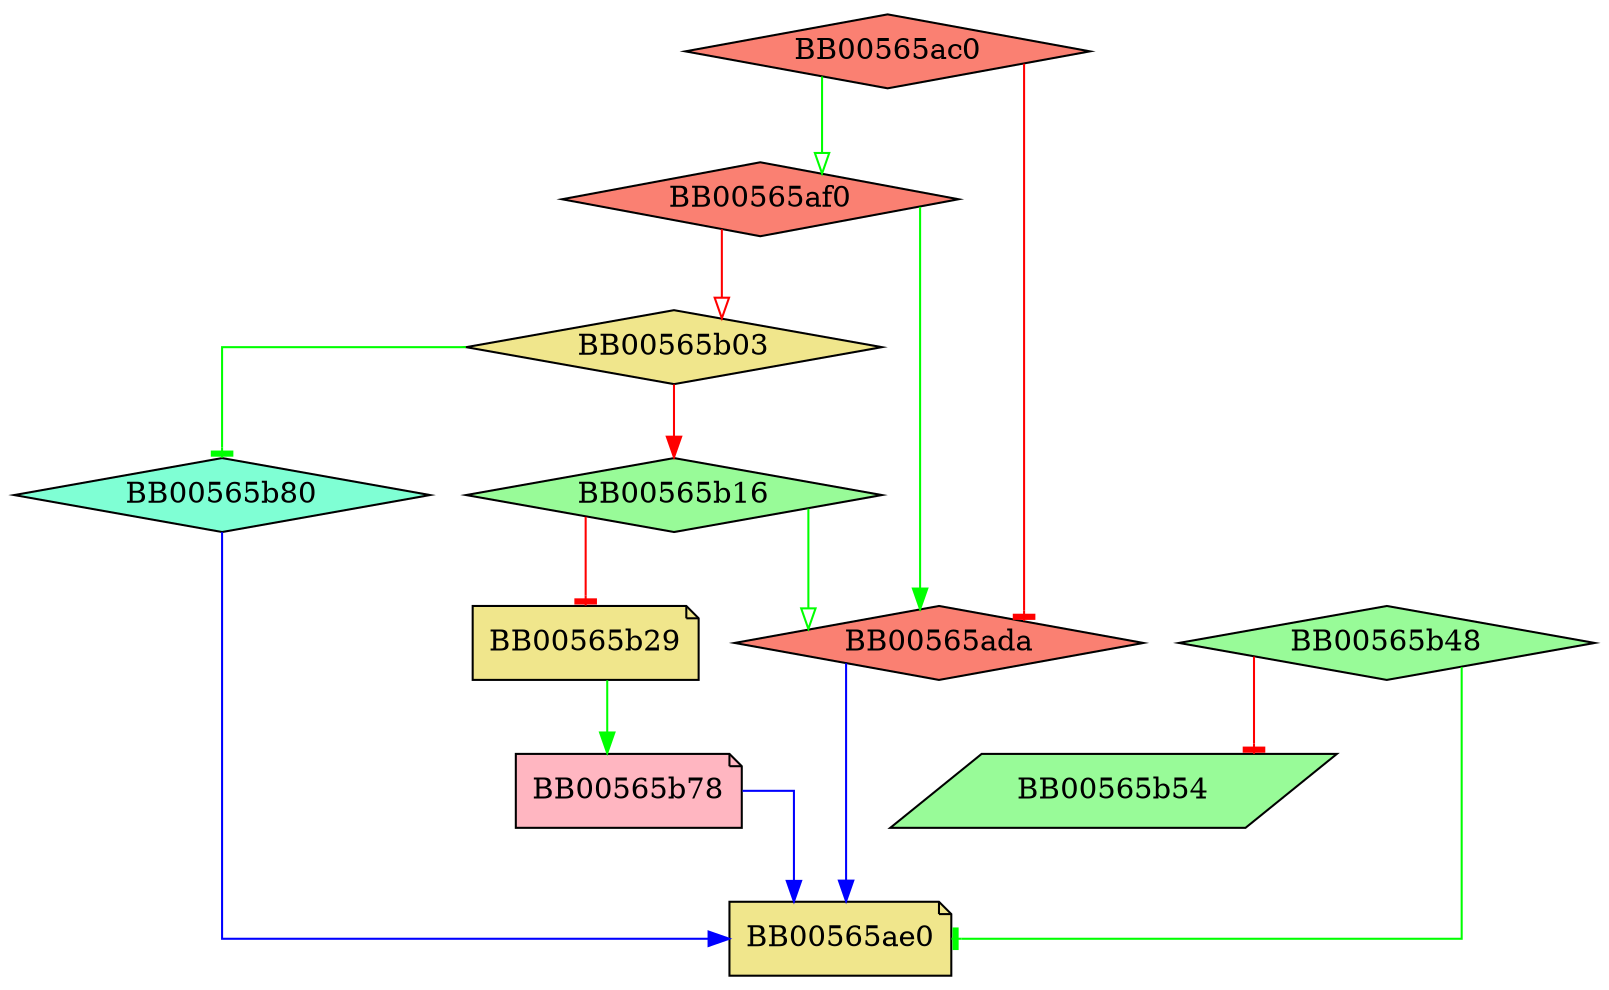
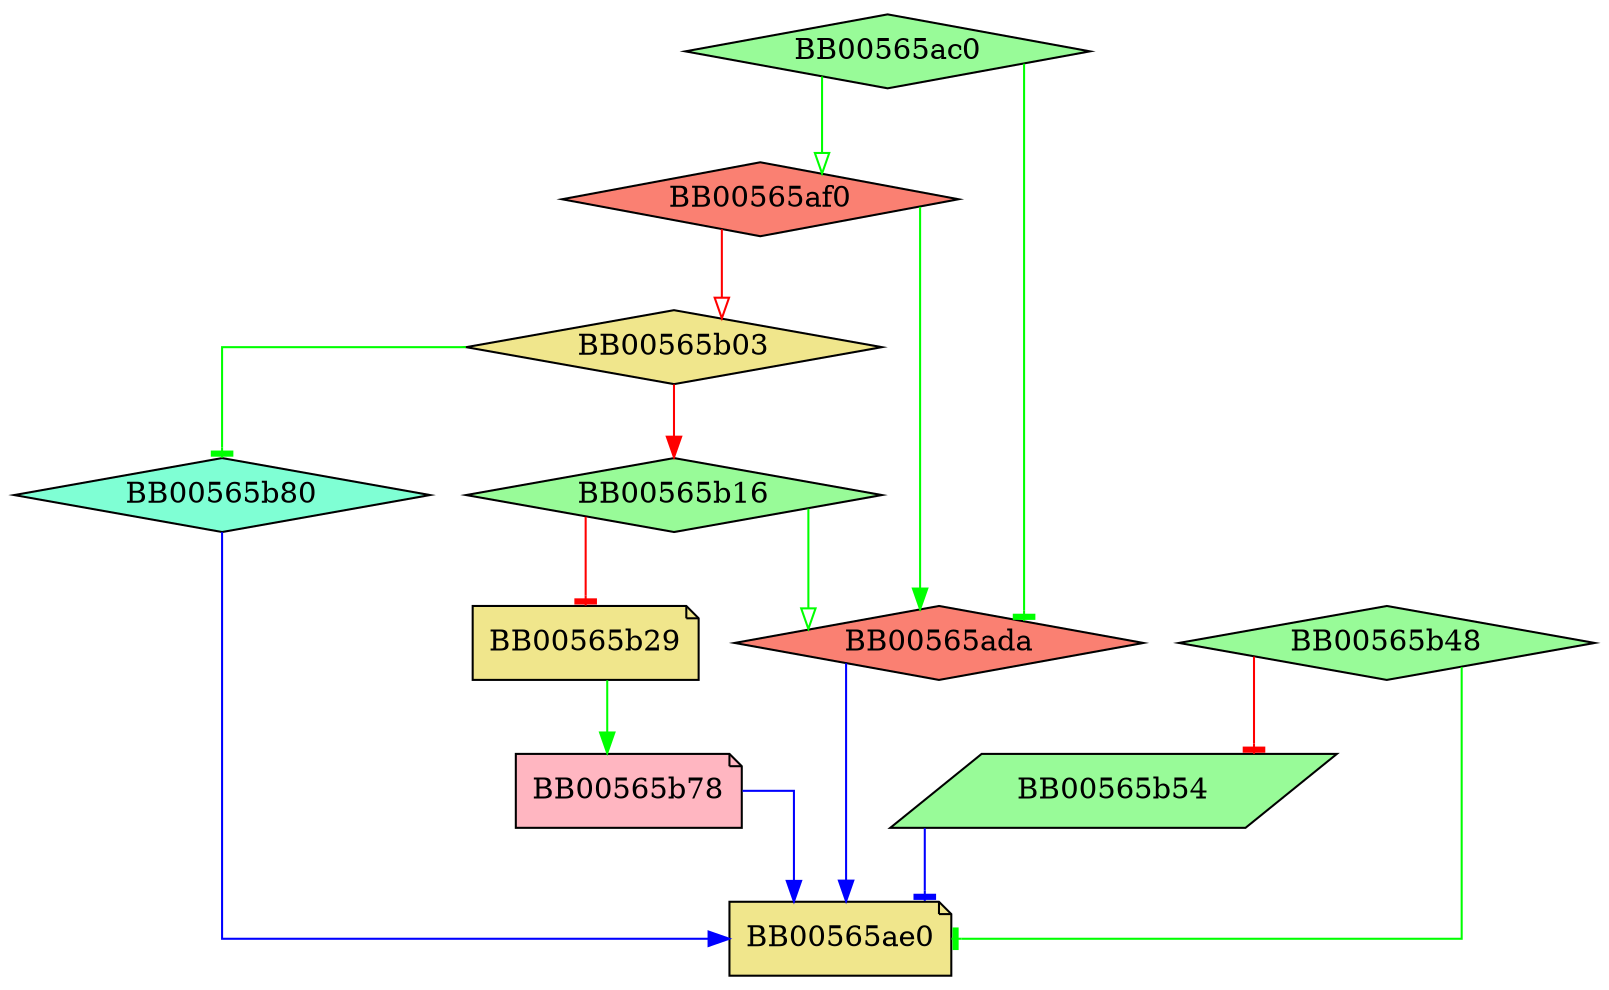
node "BB00565ac0": fillcolor salmon -> palegreen
edge "BB00565ac0" -> "BB00565ada": color red -> green
edge "BB00565b54" -> "BB00565ae0": added
